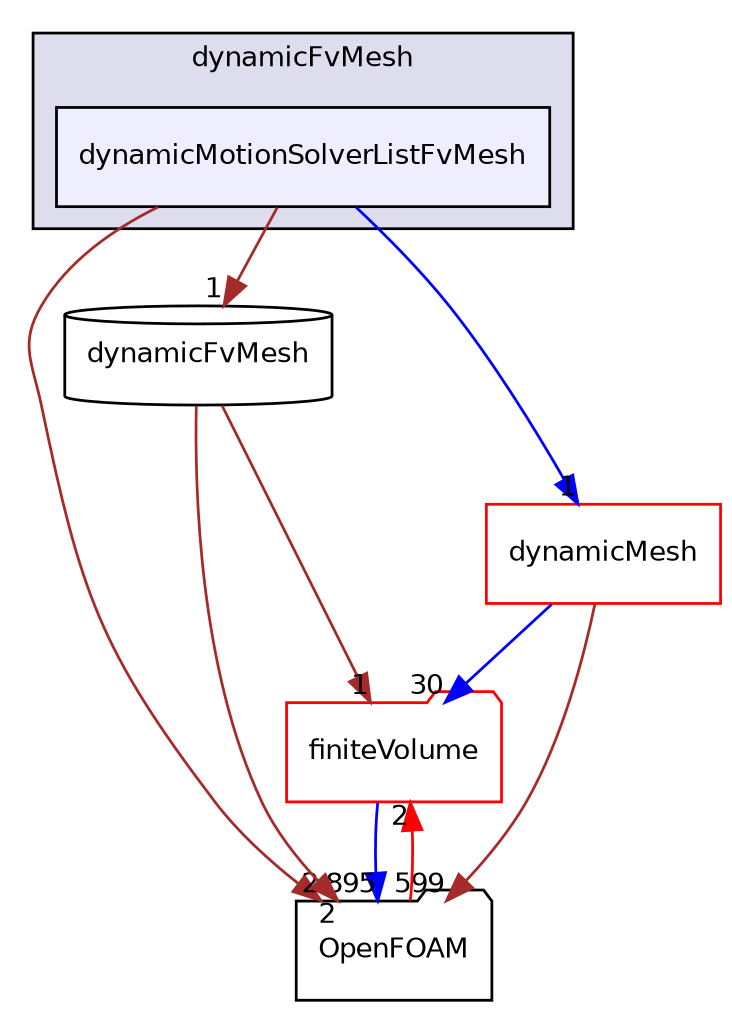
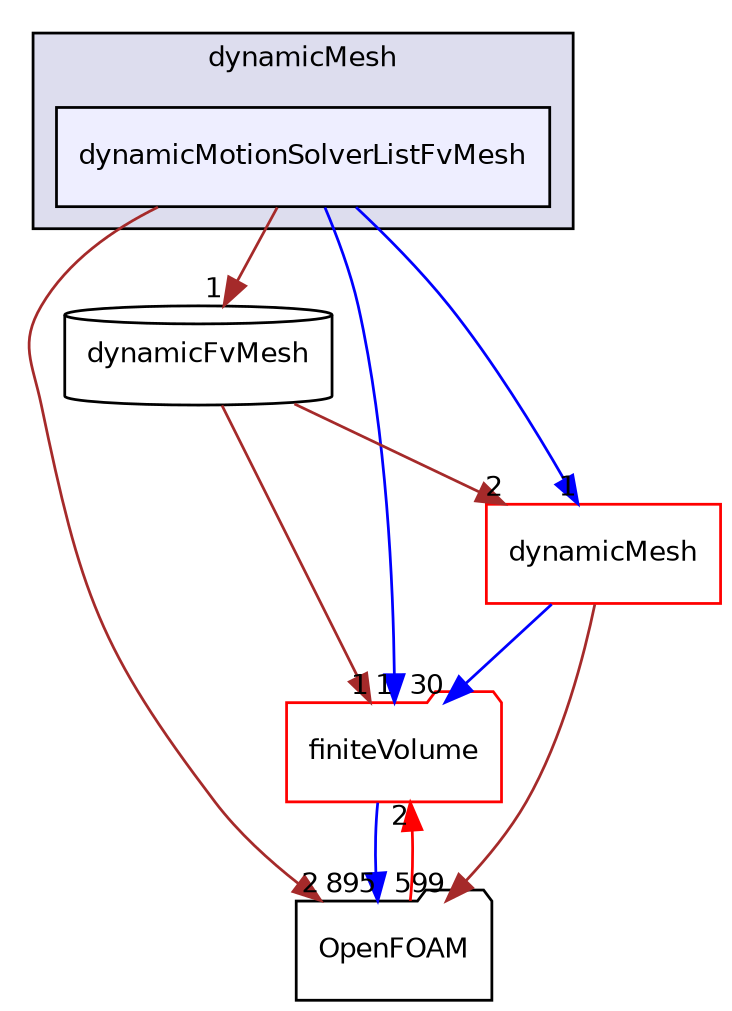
cluster "dynamicFvMesh": label "dynamicFvMesh" -> "dynamicMesh"
edge "dynamicMotionSolverListFvMesh" -> "finiteVolume": added
edge "dynamicFvMesh" -> "OpenFOAM": now "dynamicFvMesh" -> "dynamicMesh"
